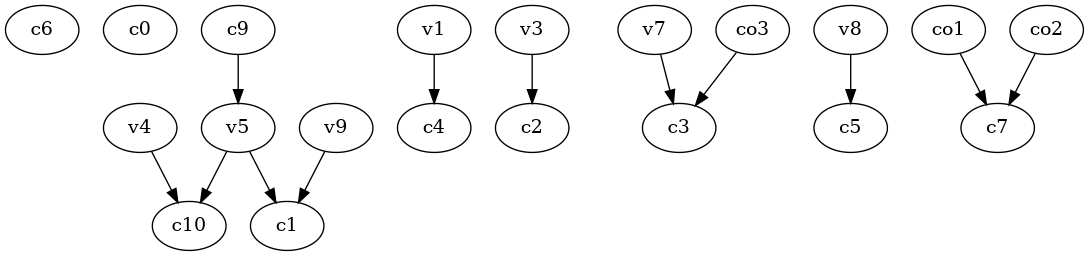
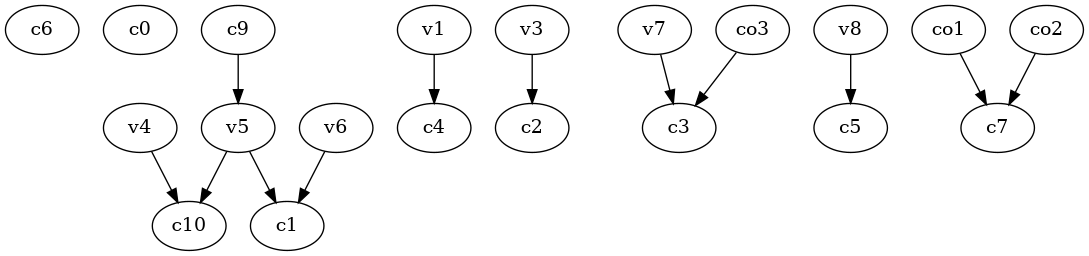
node "v9": label "v9" -> "v6"
